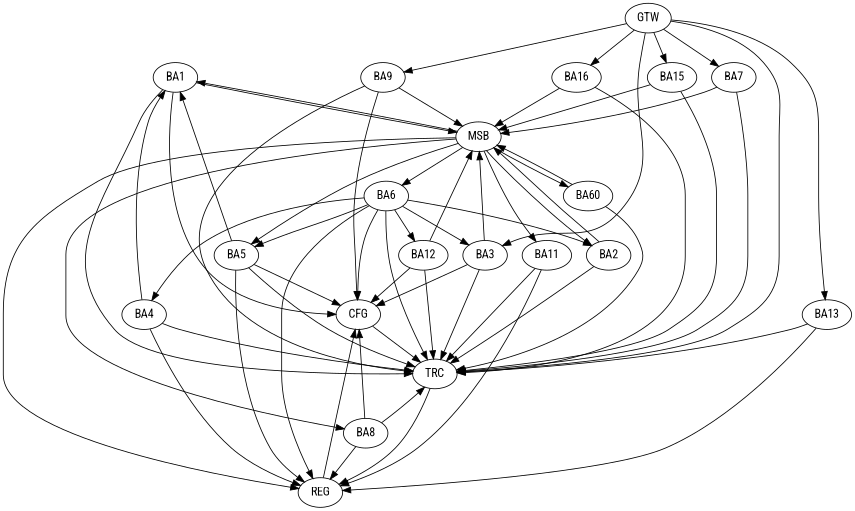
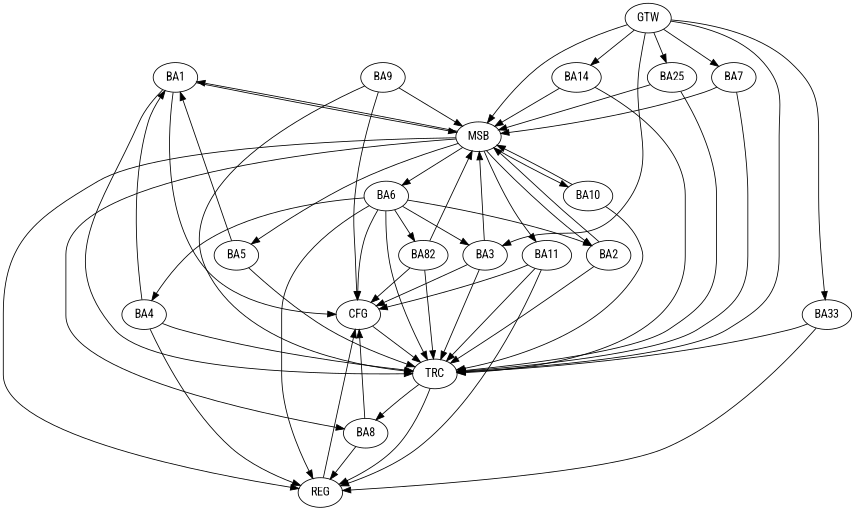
edge "GTW" -> "BA9": now "GTW" -> "MSB"
node "BA16": label "BA16" -> "BA14"
node "BA15": label "BA15" -> "BA25"
node "BA60": label "BA60" -> "BA10"
edge "BA6" -> "BA5": removed
node "BA12": label "BA12" -> "BA82"
edge "BA5" -> "CFG": now "BA11" -> "CFG"
node "BA13": label "BA13" -> "BA33"
edge "BA5" -> "REG": removed
edge "BA8" -> "TRC": reversed
